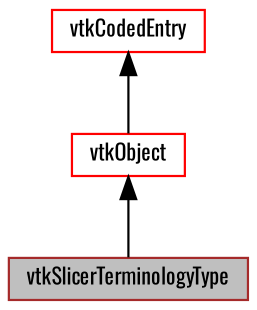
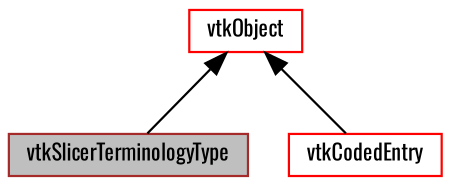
edge "vtkObject" -> "vtkCodedEntry": reversed
